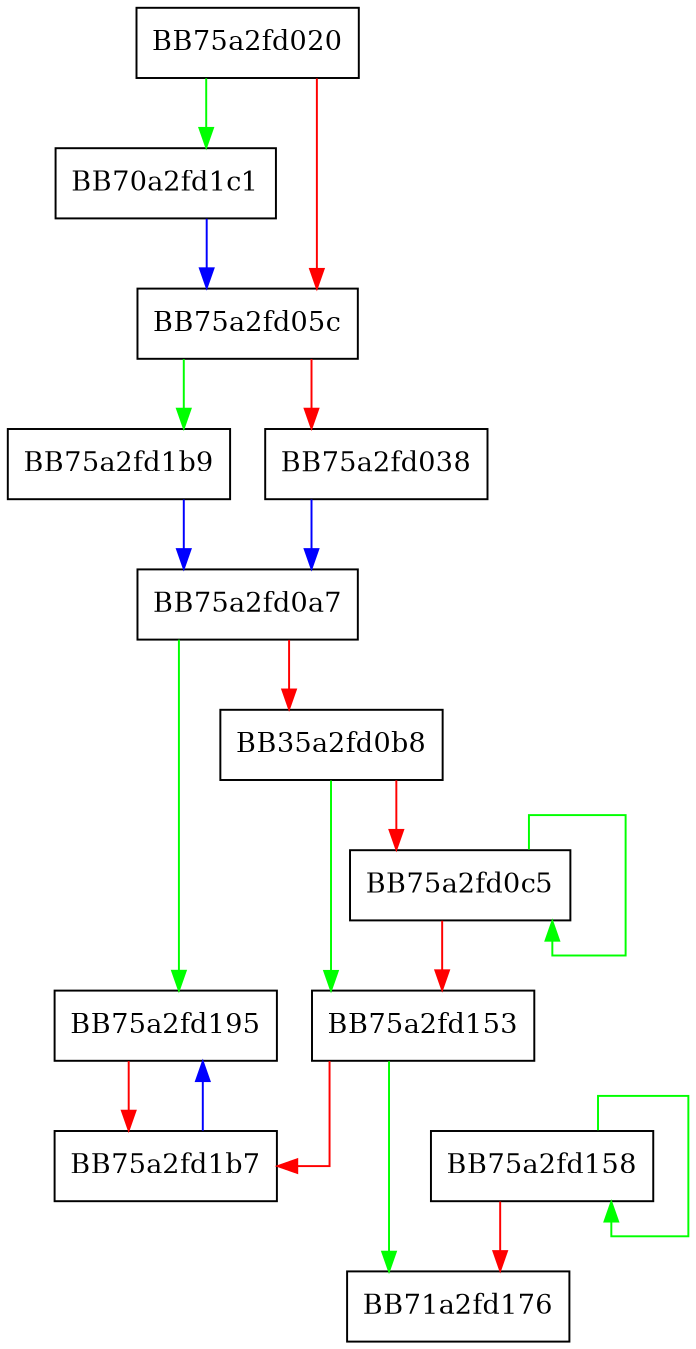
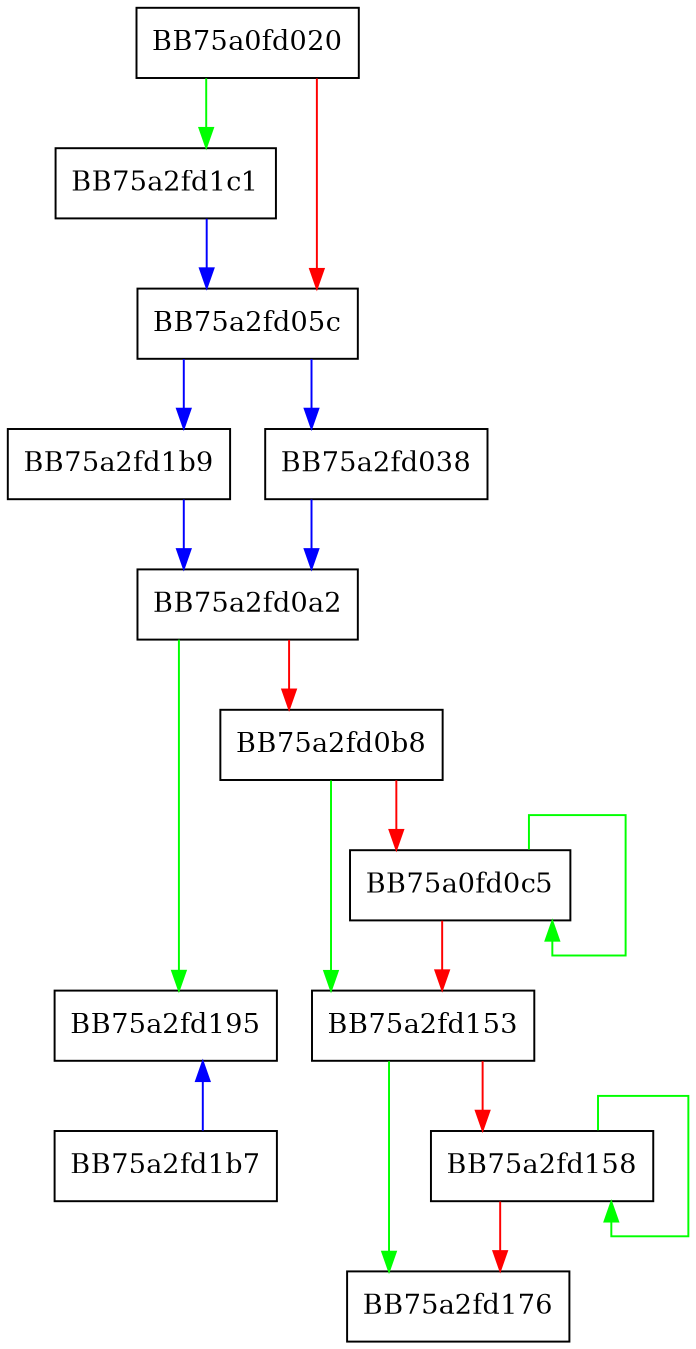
node "BB75a2fd020": label "BB75a2fd020" -> "BB75a0fd020"
node "BB70a2fd1c1": label "BB70a2fd1c1" -> "BB75a2fd1c1"
edge "BB75a2fd05c" -> "BB75a2fd1b9": color green -> blue
edge "BB75a2fd05c" -> "BB75a2fd038": color red -> blue
node "BB75a2fd0a7": label "BB75a2fd0a7" -> "BB75a2fd0a2"
node "BB35a2fd0b8": label "BB35a2fd0b8" -> "BB75a2fd0b8"
node "BB75a2fd0c5": label "BB75a2fd0c5" -> "BB75a0fd0c5"
edge "BB75a2fd195" -> "BB75a2fd1b7": removed
edge "BB75a2fd153" -> "BB75a2fd1b7": now "BB75a2fd153" -> "BB75a2fd158"
node "BB71a2fd176": label "BB71a2fd176" -> "BB75a2fd176"
